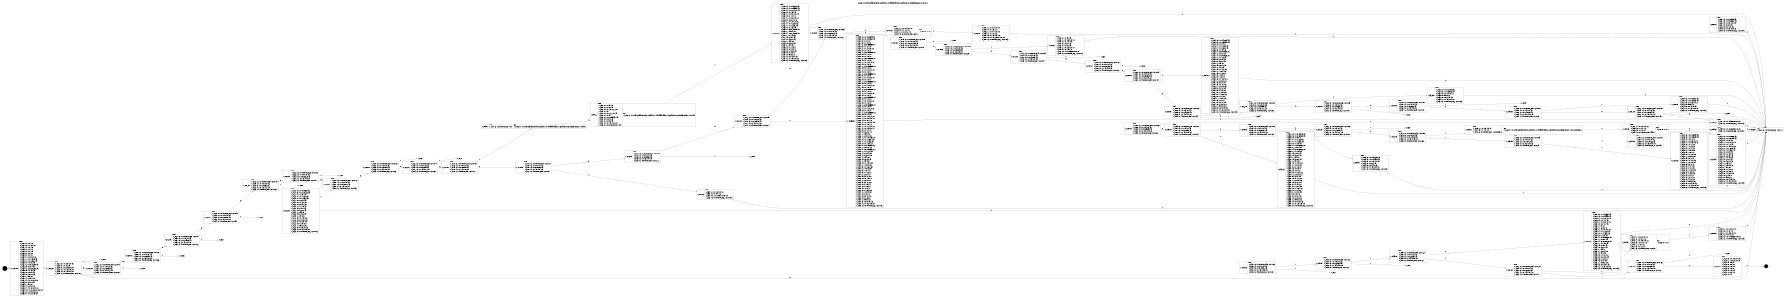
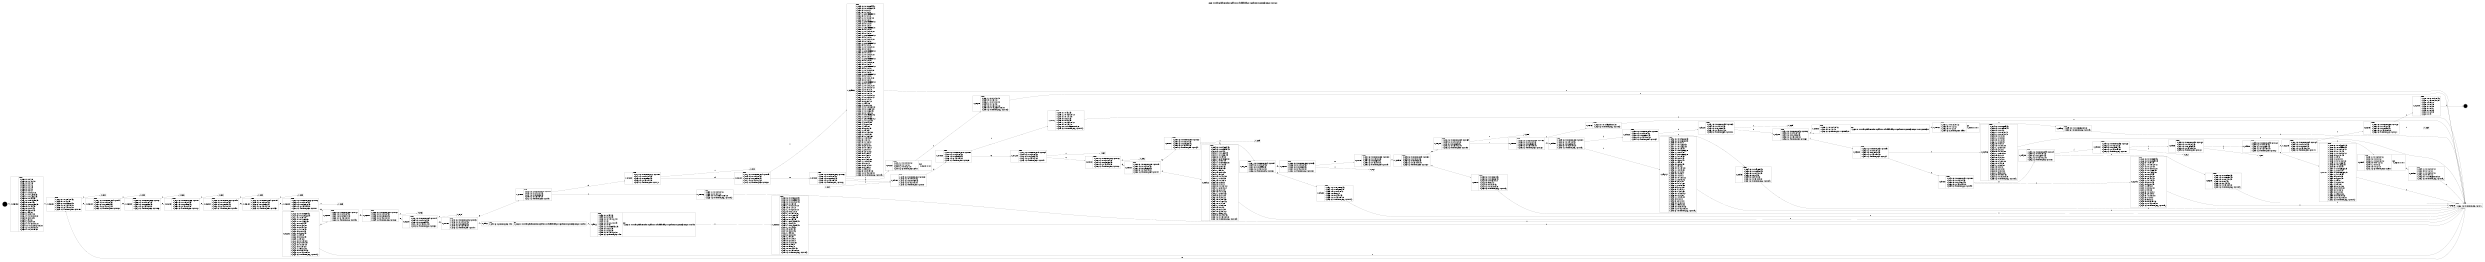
edge "0x40179c [28]" -> "0x40227f": reversed
node "0x40228e": removed
edge "0x4018b4 [28]" -> "0x401fa2 [15]": now "0x4018b4 [28]" -> "0x4018d0 [28]"
node "0x401994 [28]": added
